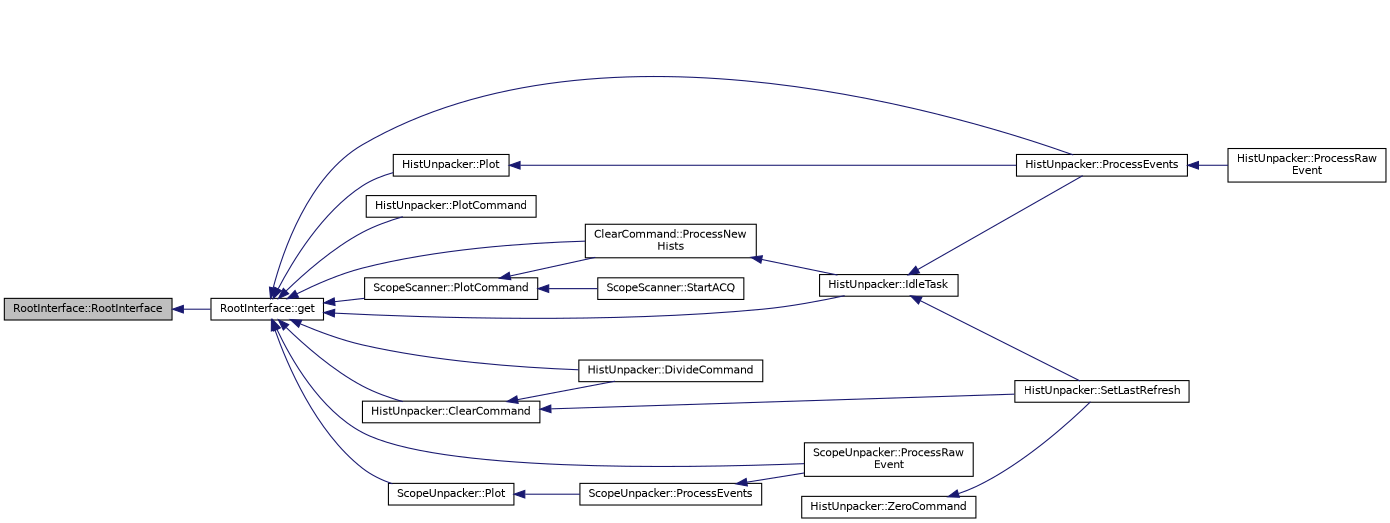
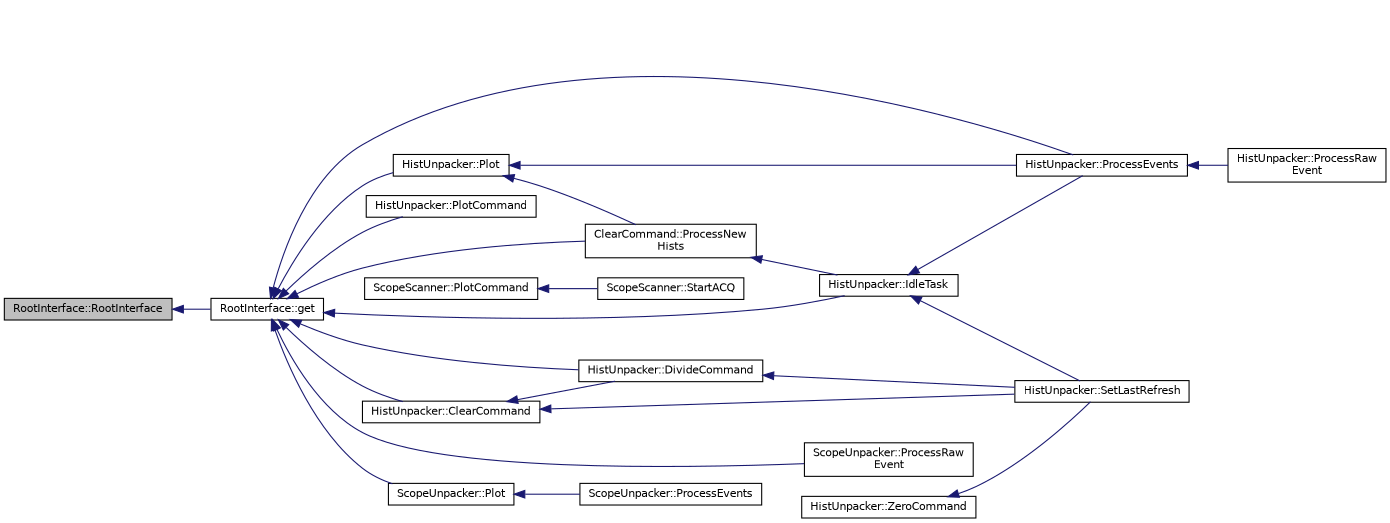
edge "ClearCommand::ProcessNew Hists" -> "ScopeScanner::PlotCommand": now "ClearCommand::ProcessNew Hists" -> "HistUnpacker::Plot"
edge "ScopeScanner::PlotCommand" -> "RootInterface::get": removed
edge "HistUnpacker::SetLastRefresh" -> "HistUnpacker::DivideCommand": added
edge "ScopeUnpacker::ProcessRaw Event" -> "ScopeUnpacker::ProcessEvents": removed
